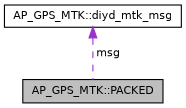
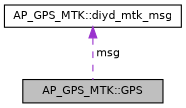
node "AP_GPS_MTK::PACKED": label "AP_GPS_MTK::PACKED" -> "AP_GPS_MTK::GPS"
